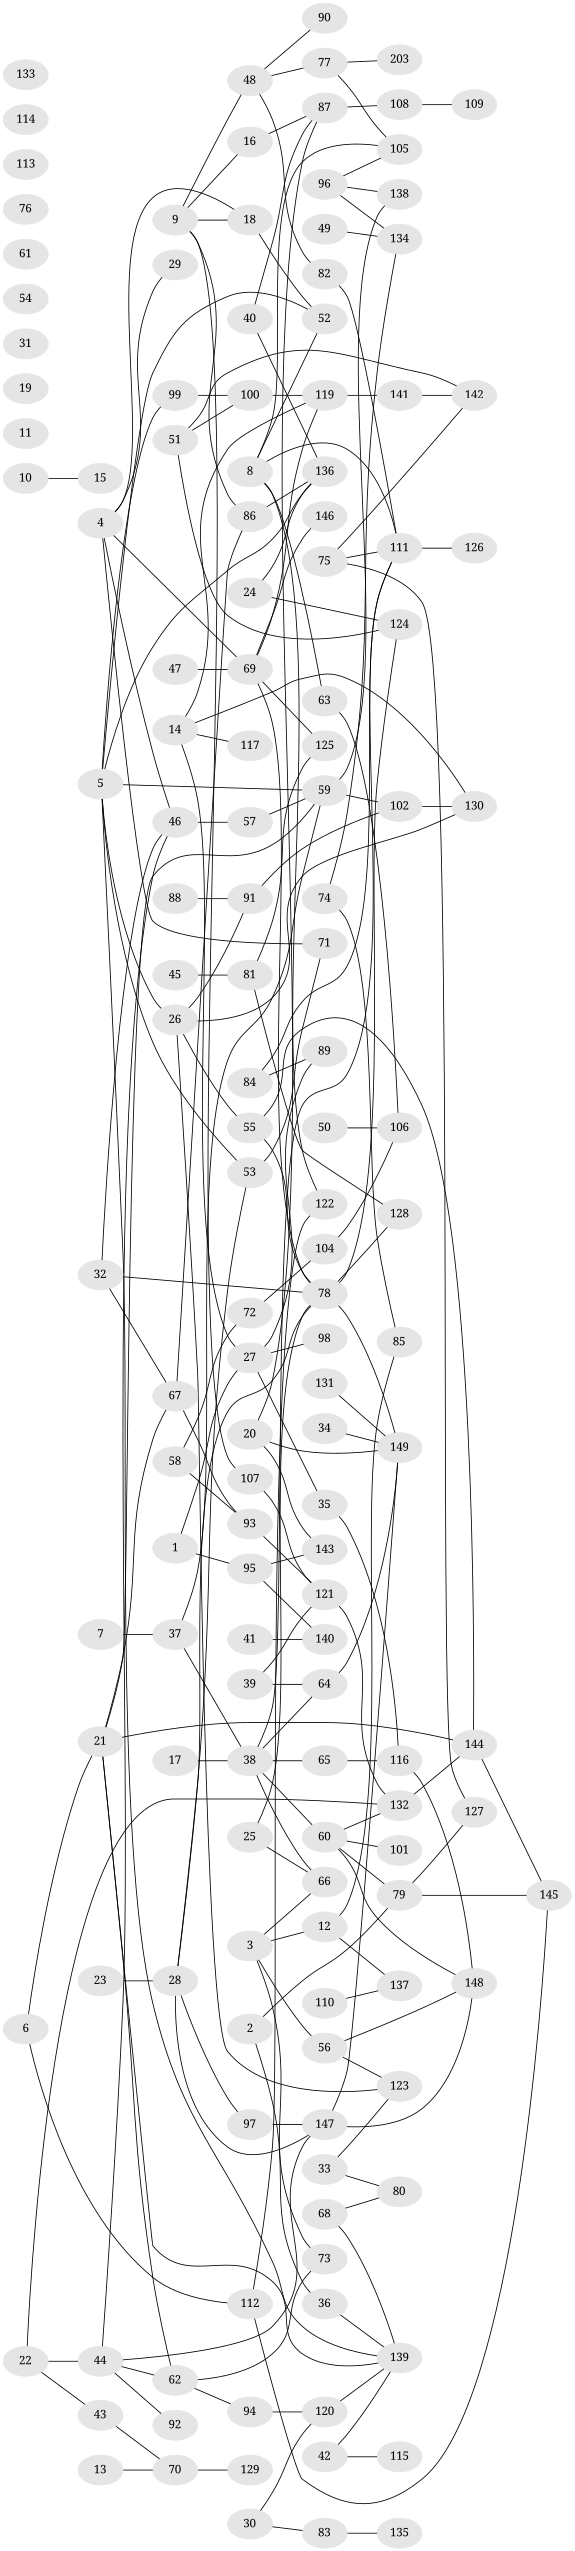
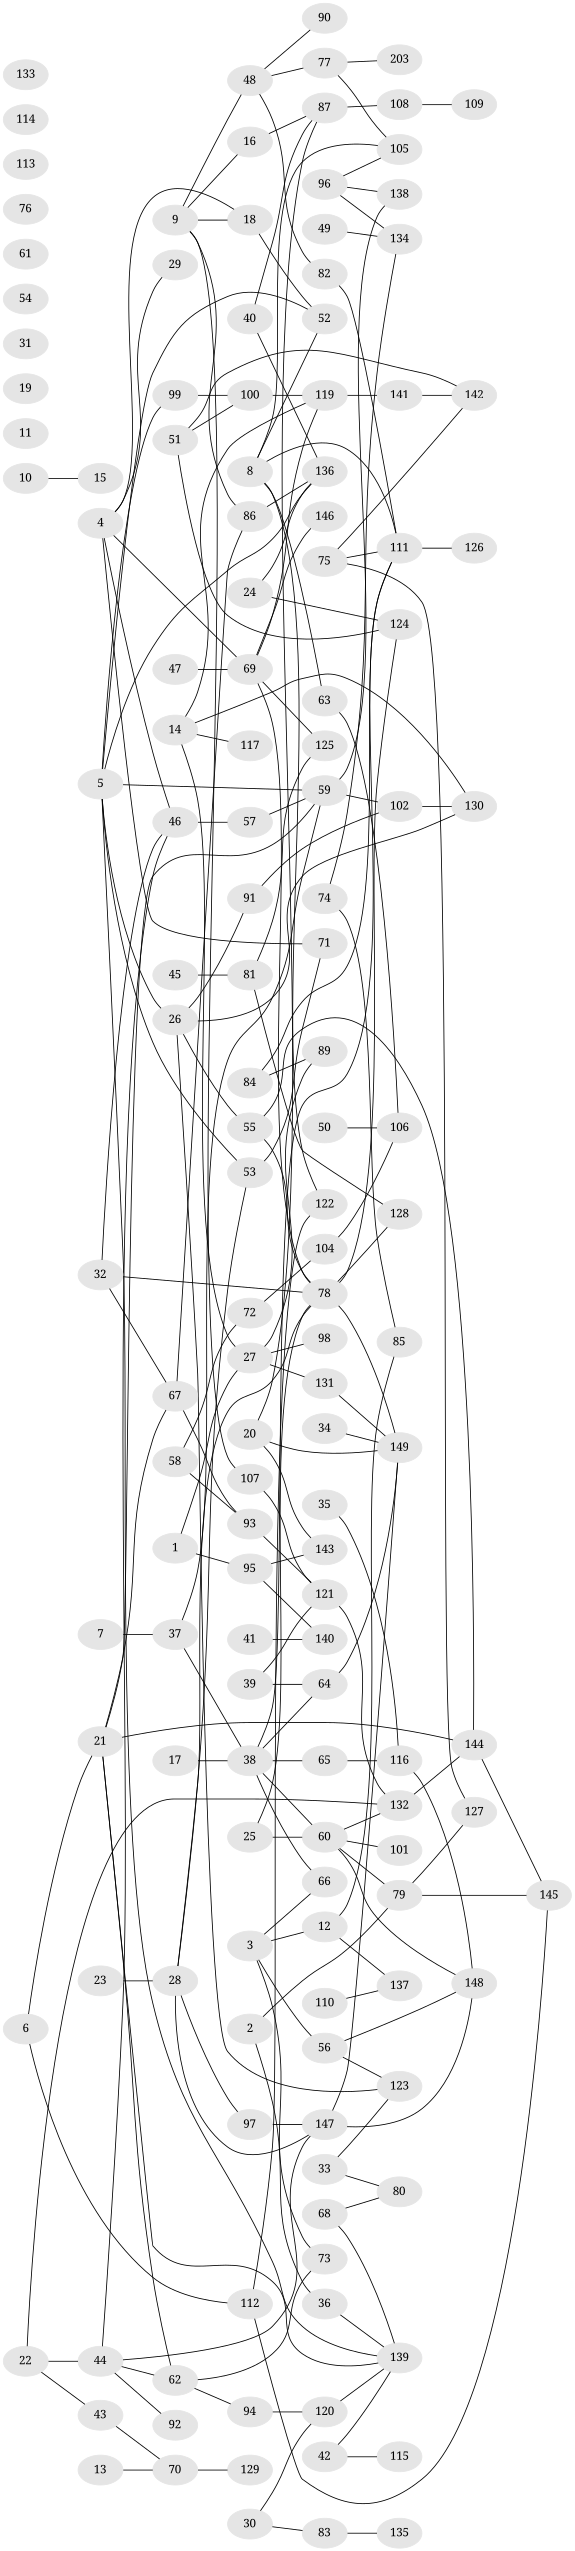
node "88": removed
edge "27" -- "35": now "27" -- "131"
edge "25" -- "66": now "25" -- "60"
